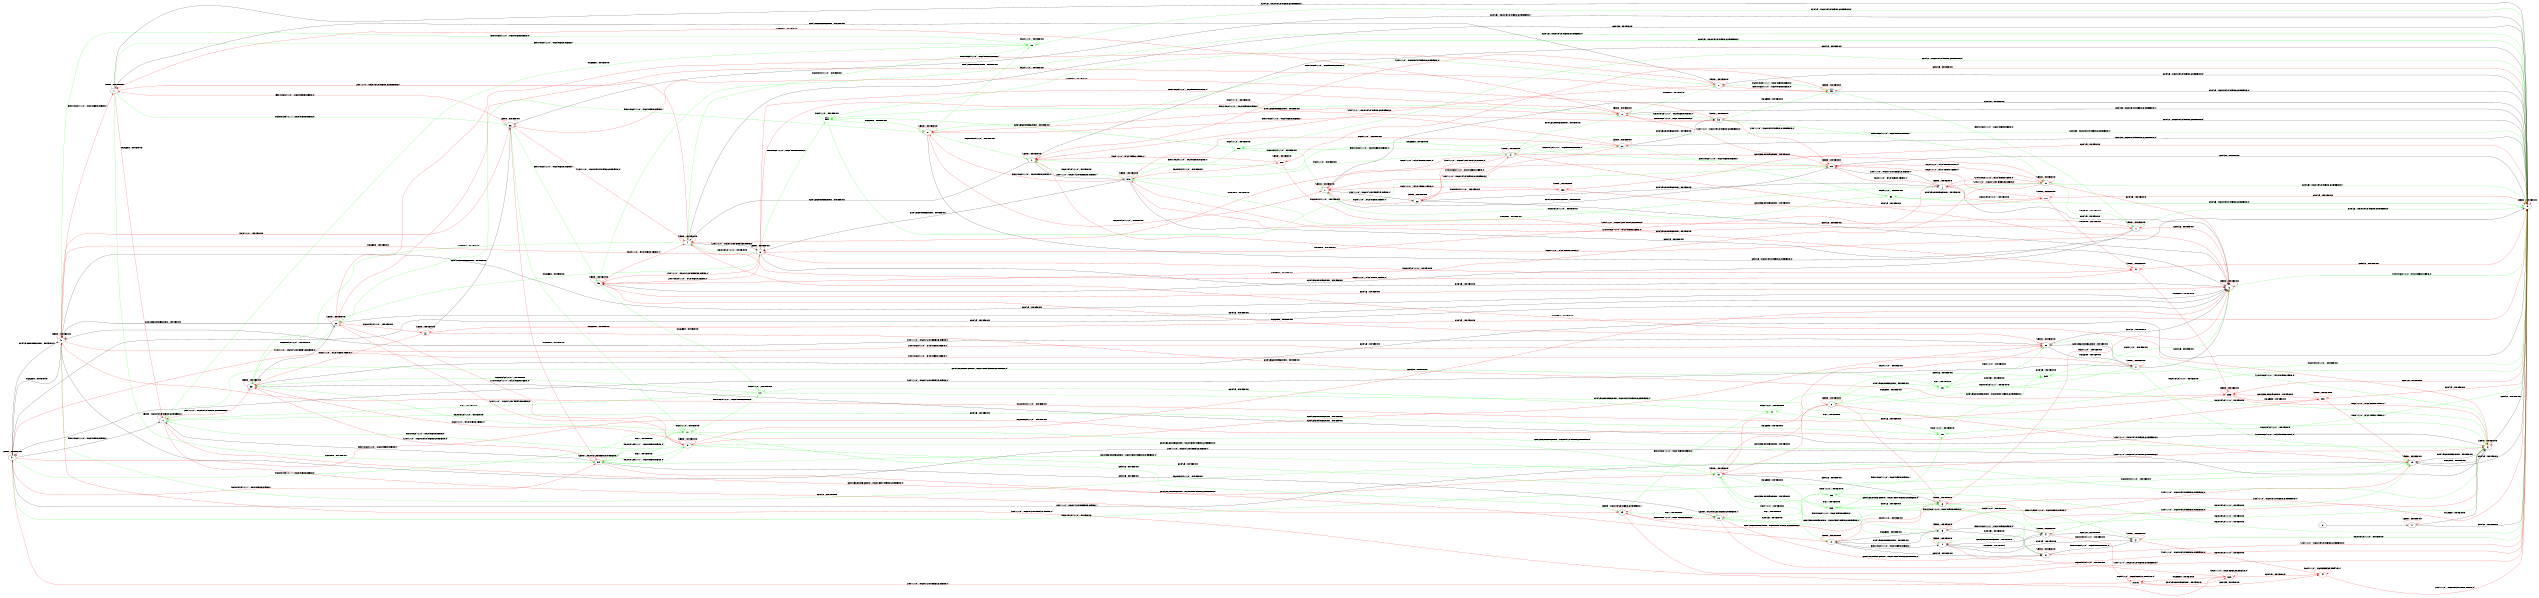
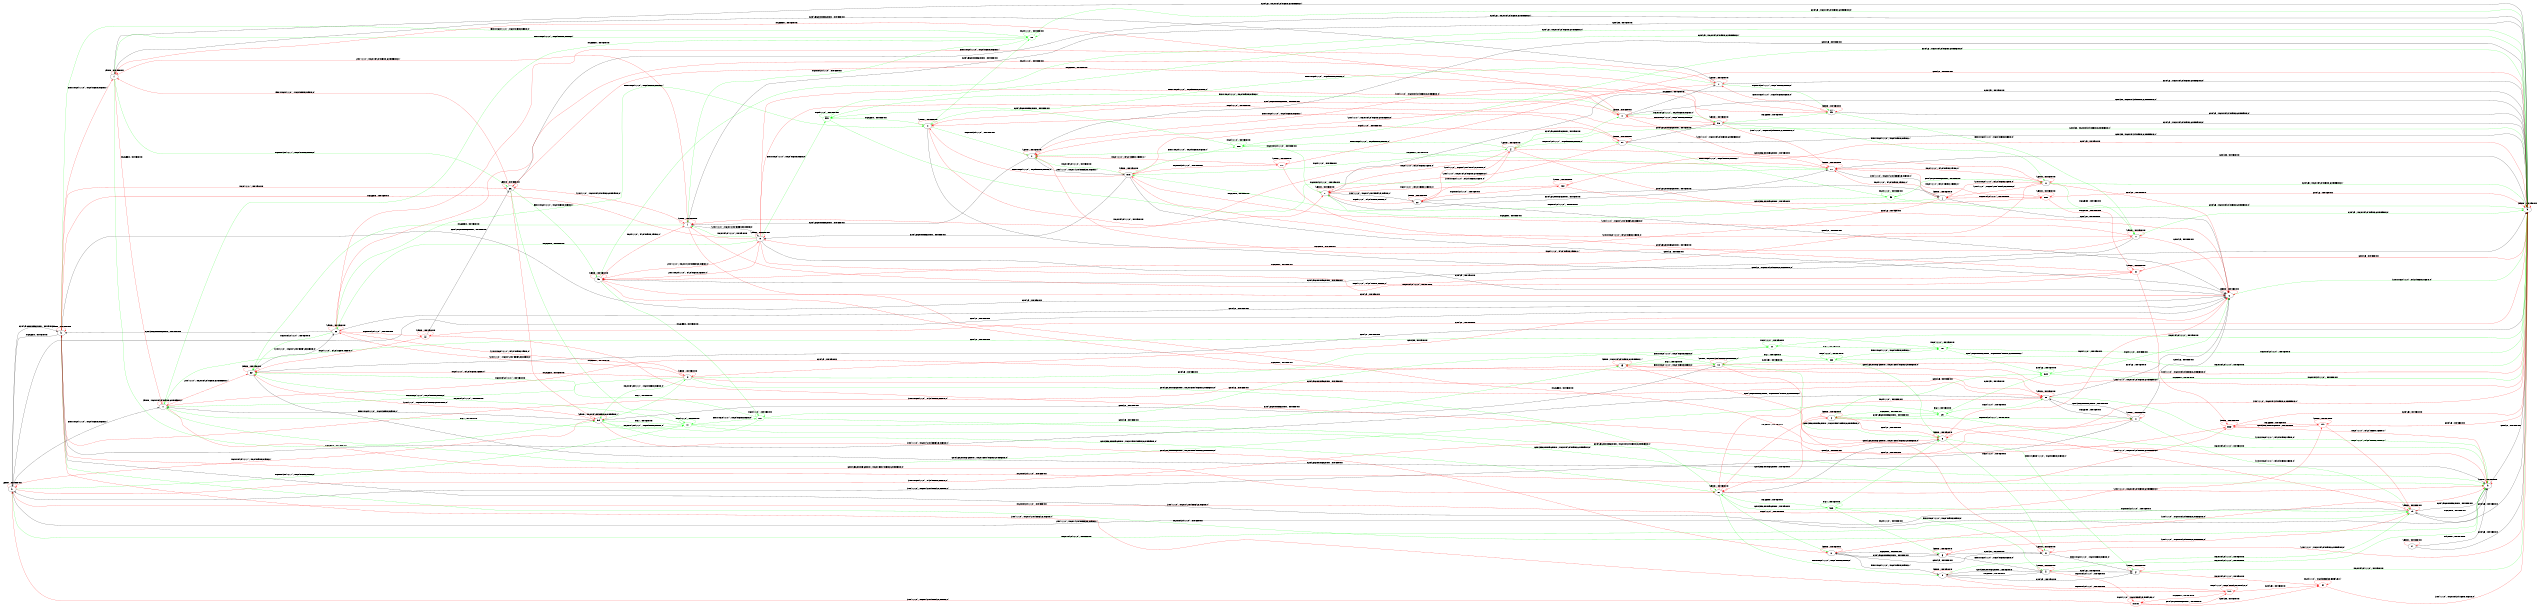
edge "o" -> "v": color green -> black
node "n": removed
